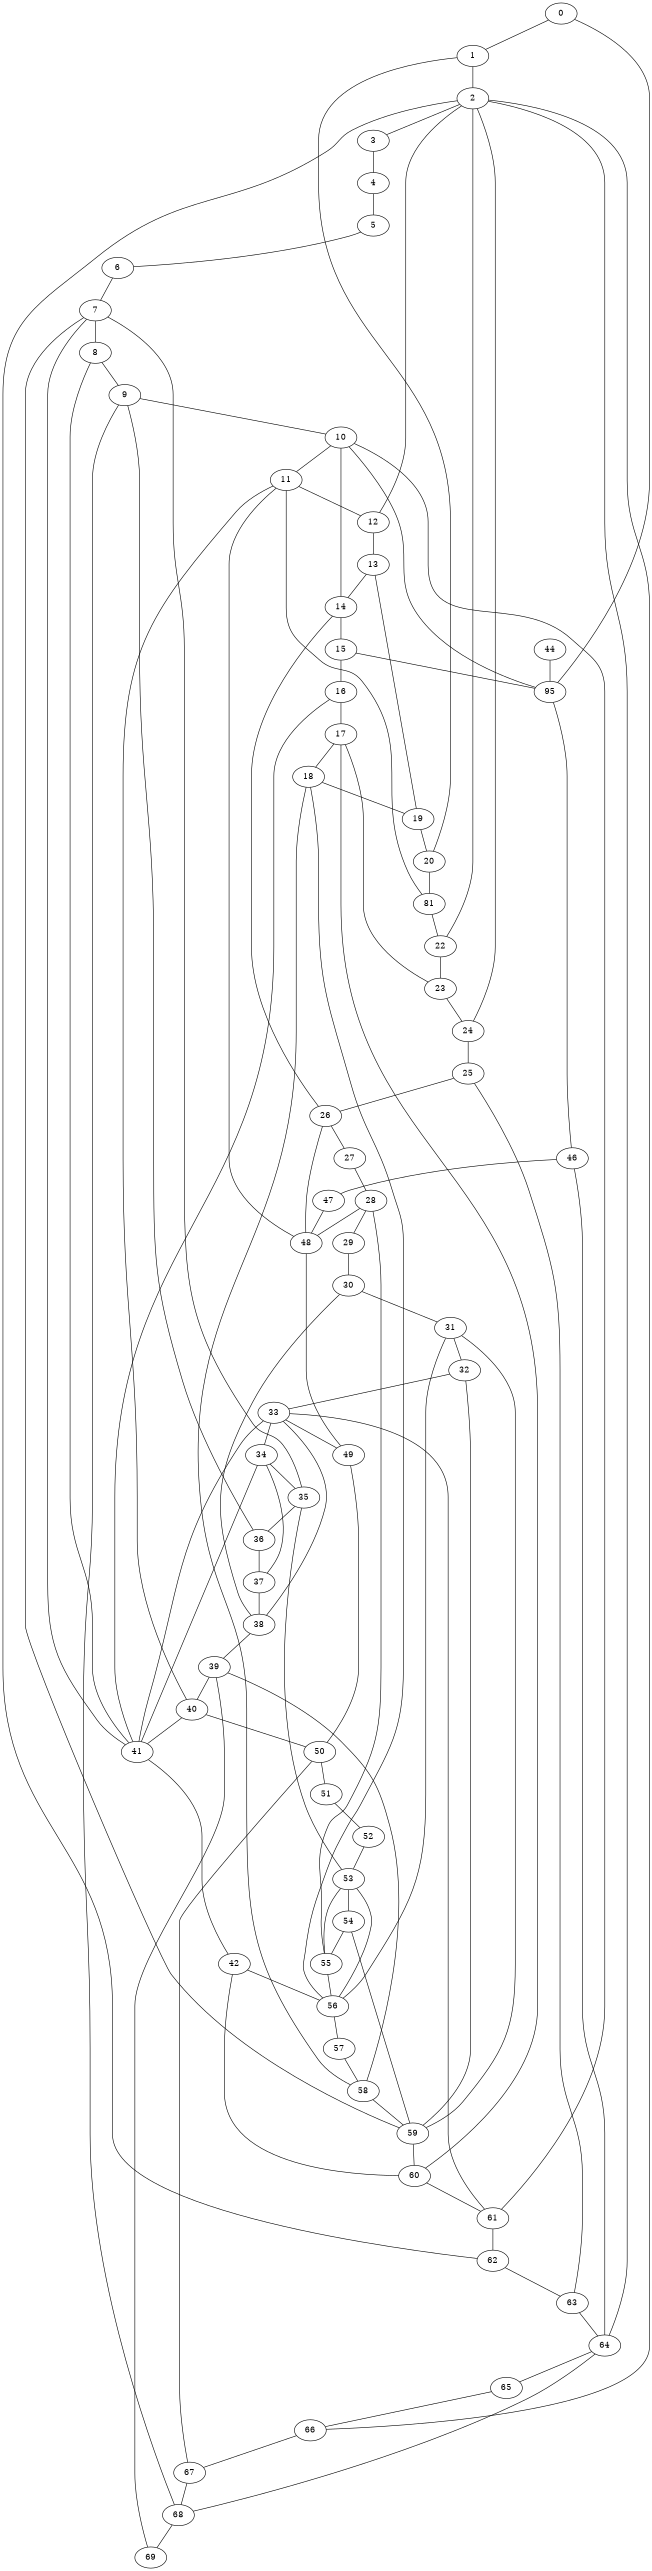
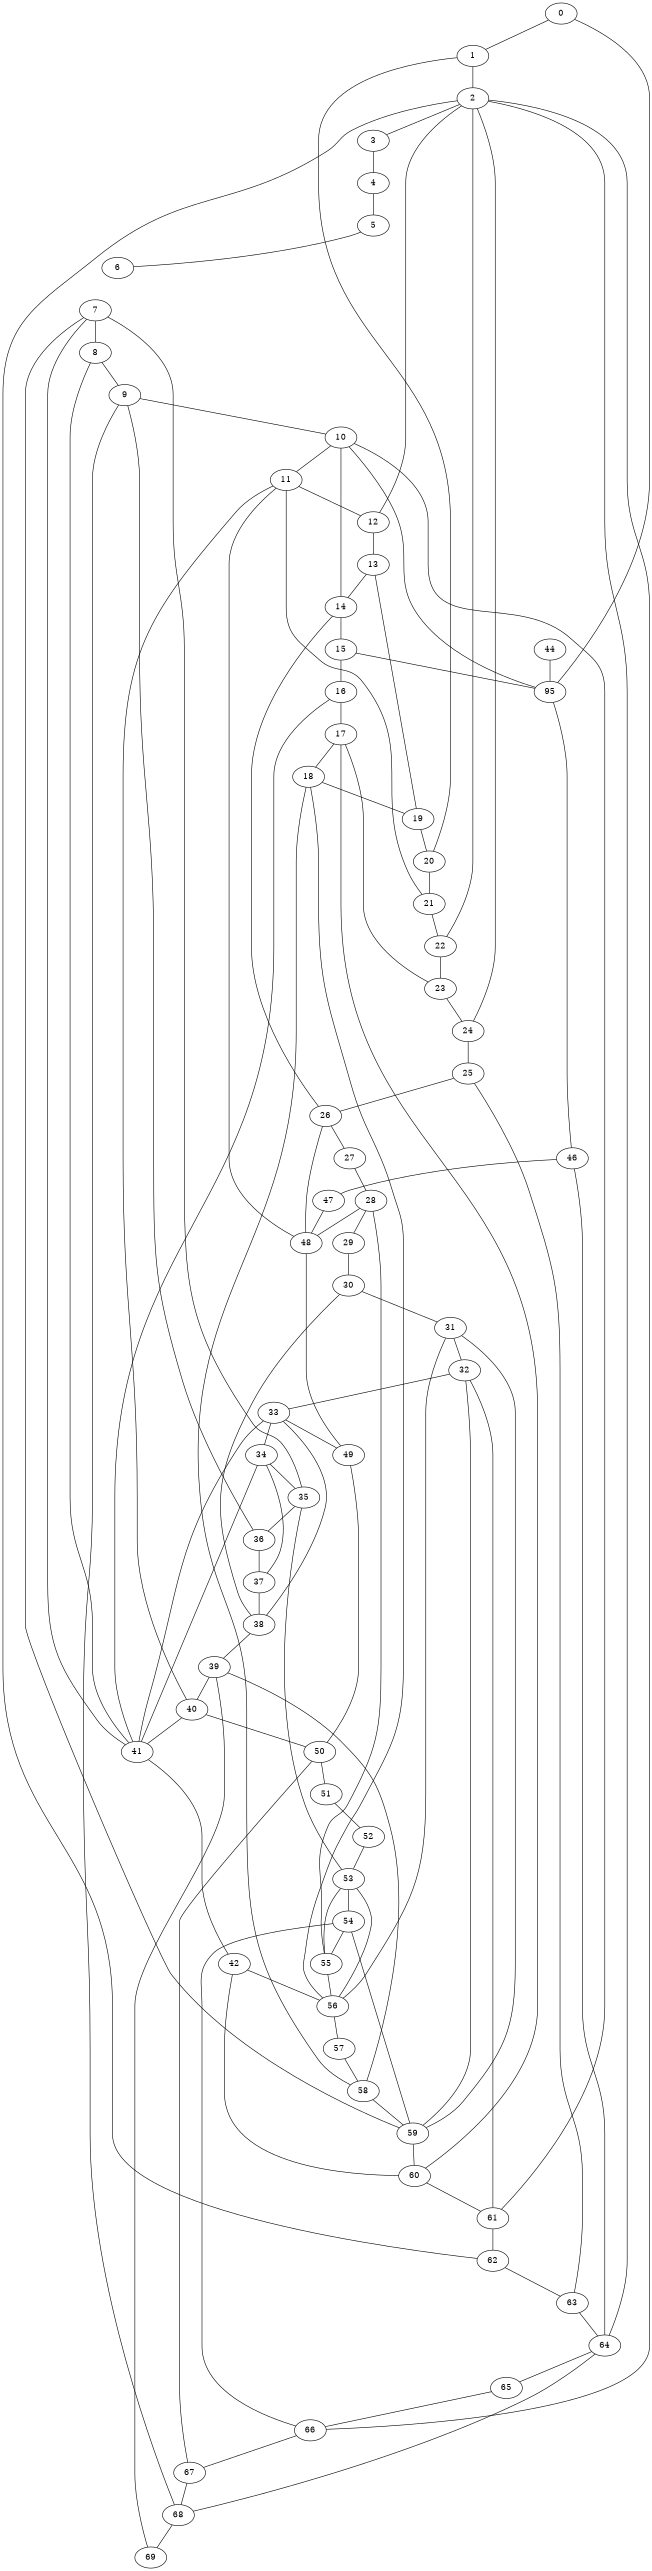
edge "6" -- "7": removed
node "81": label "81" -> "21"
edge "33" -- "61": now "32" -- "61"
edge "54" -- "66": added
